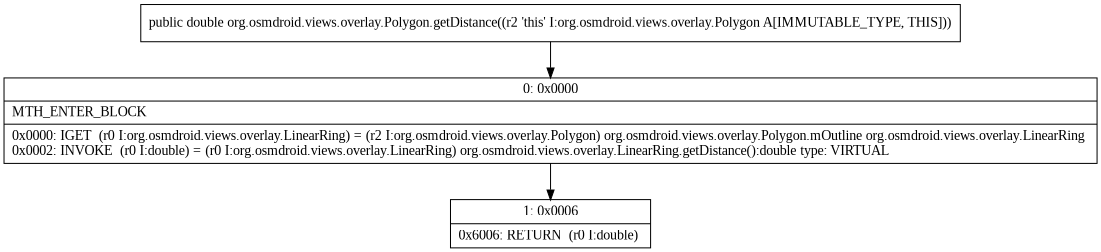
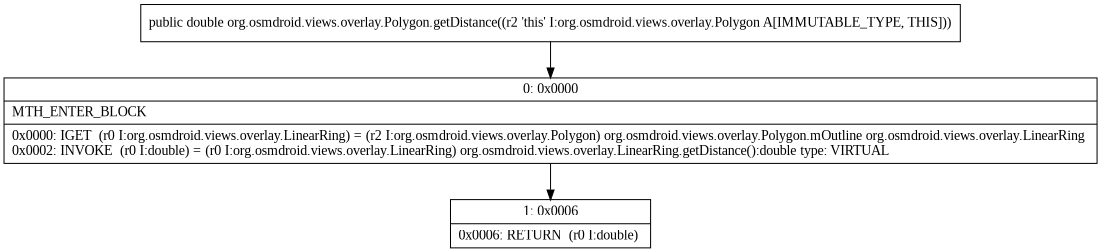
node "1: 0x0006": text "0x6006: RETURN  (r0 I:double)" -> "0x0006: RETURN  (r0 I:double)"
